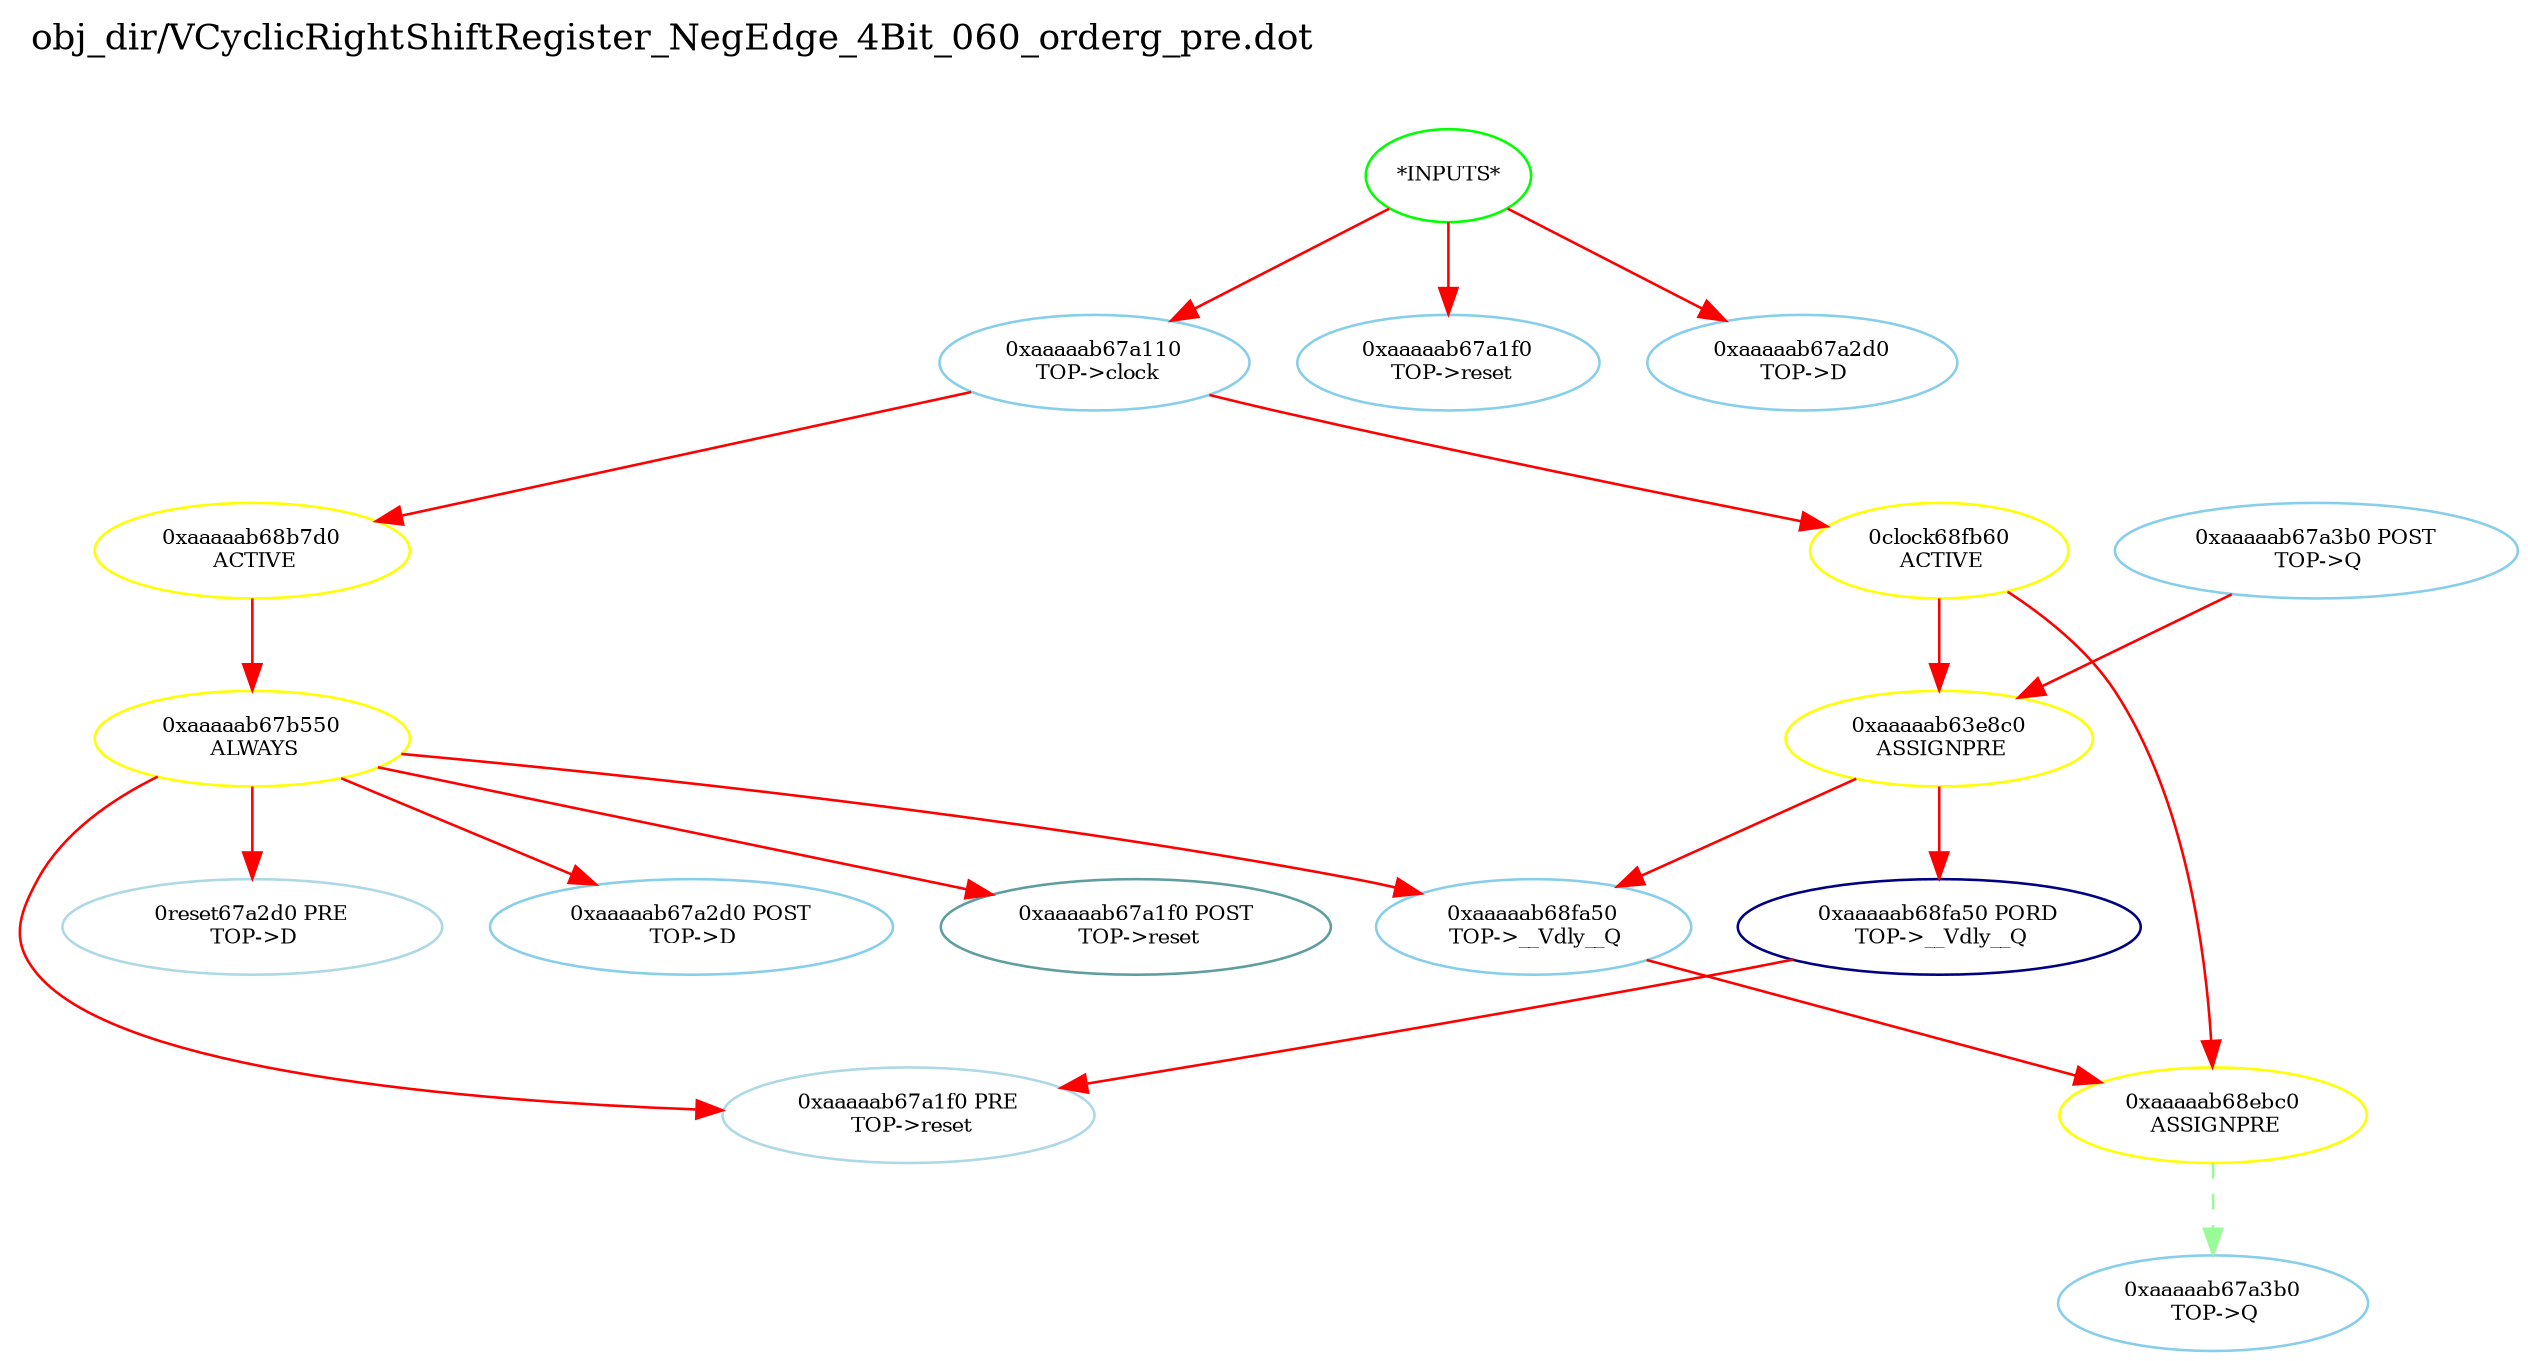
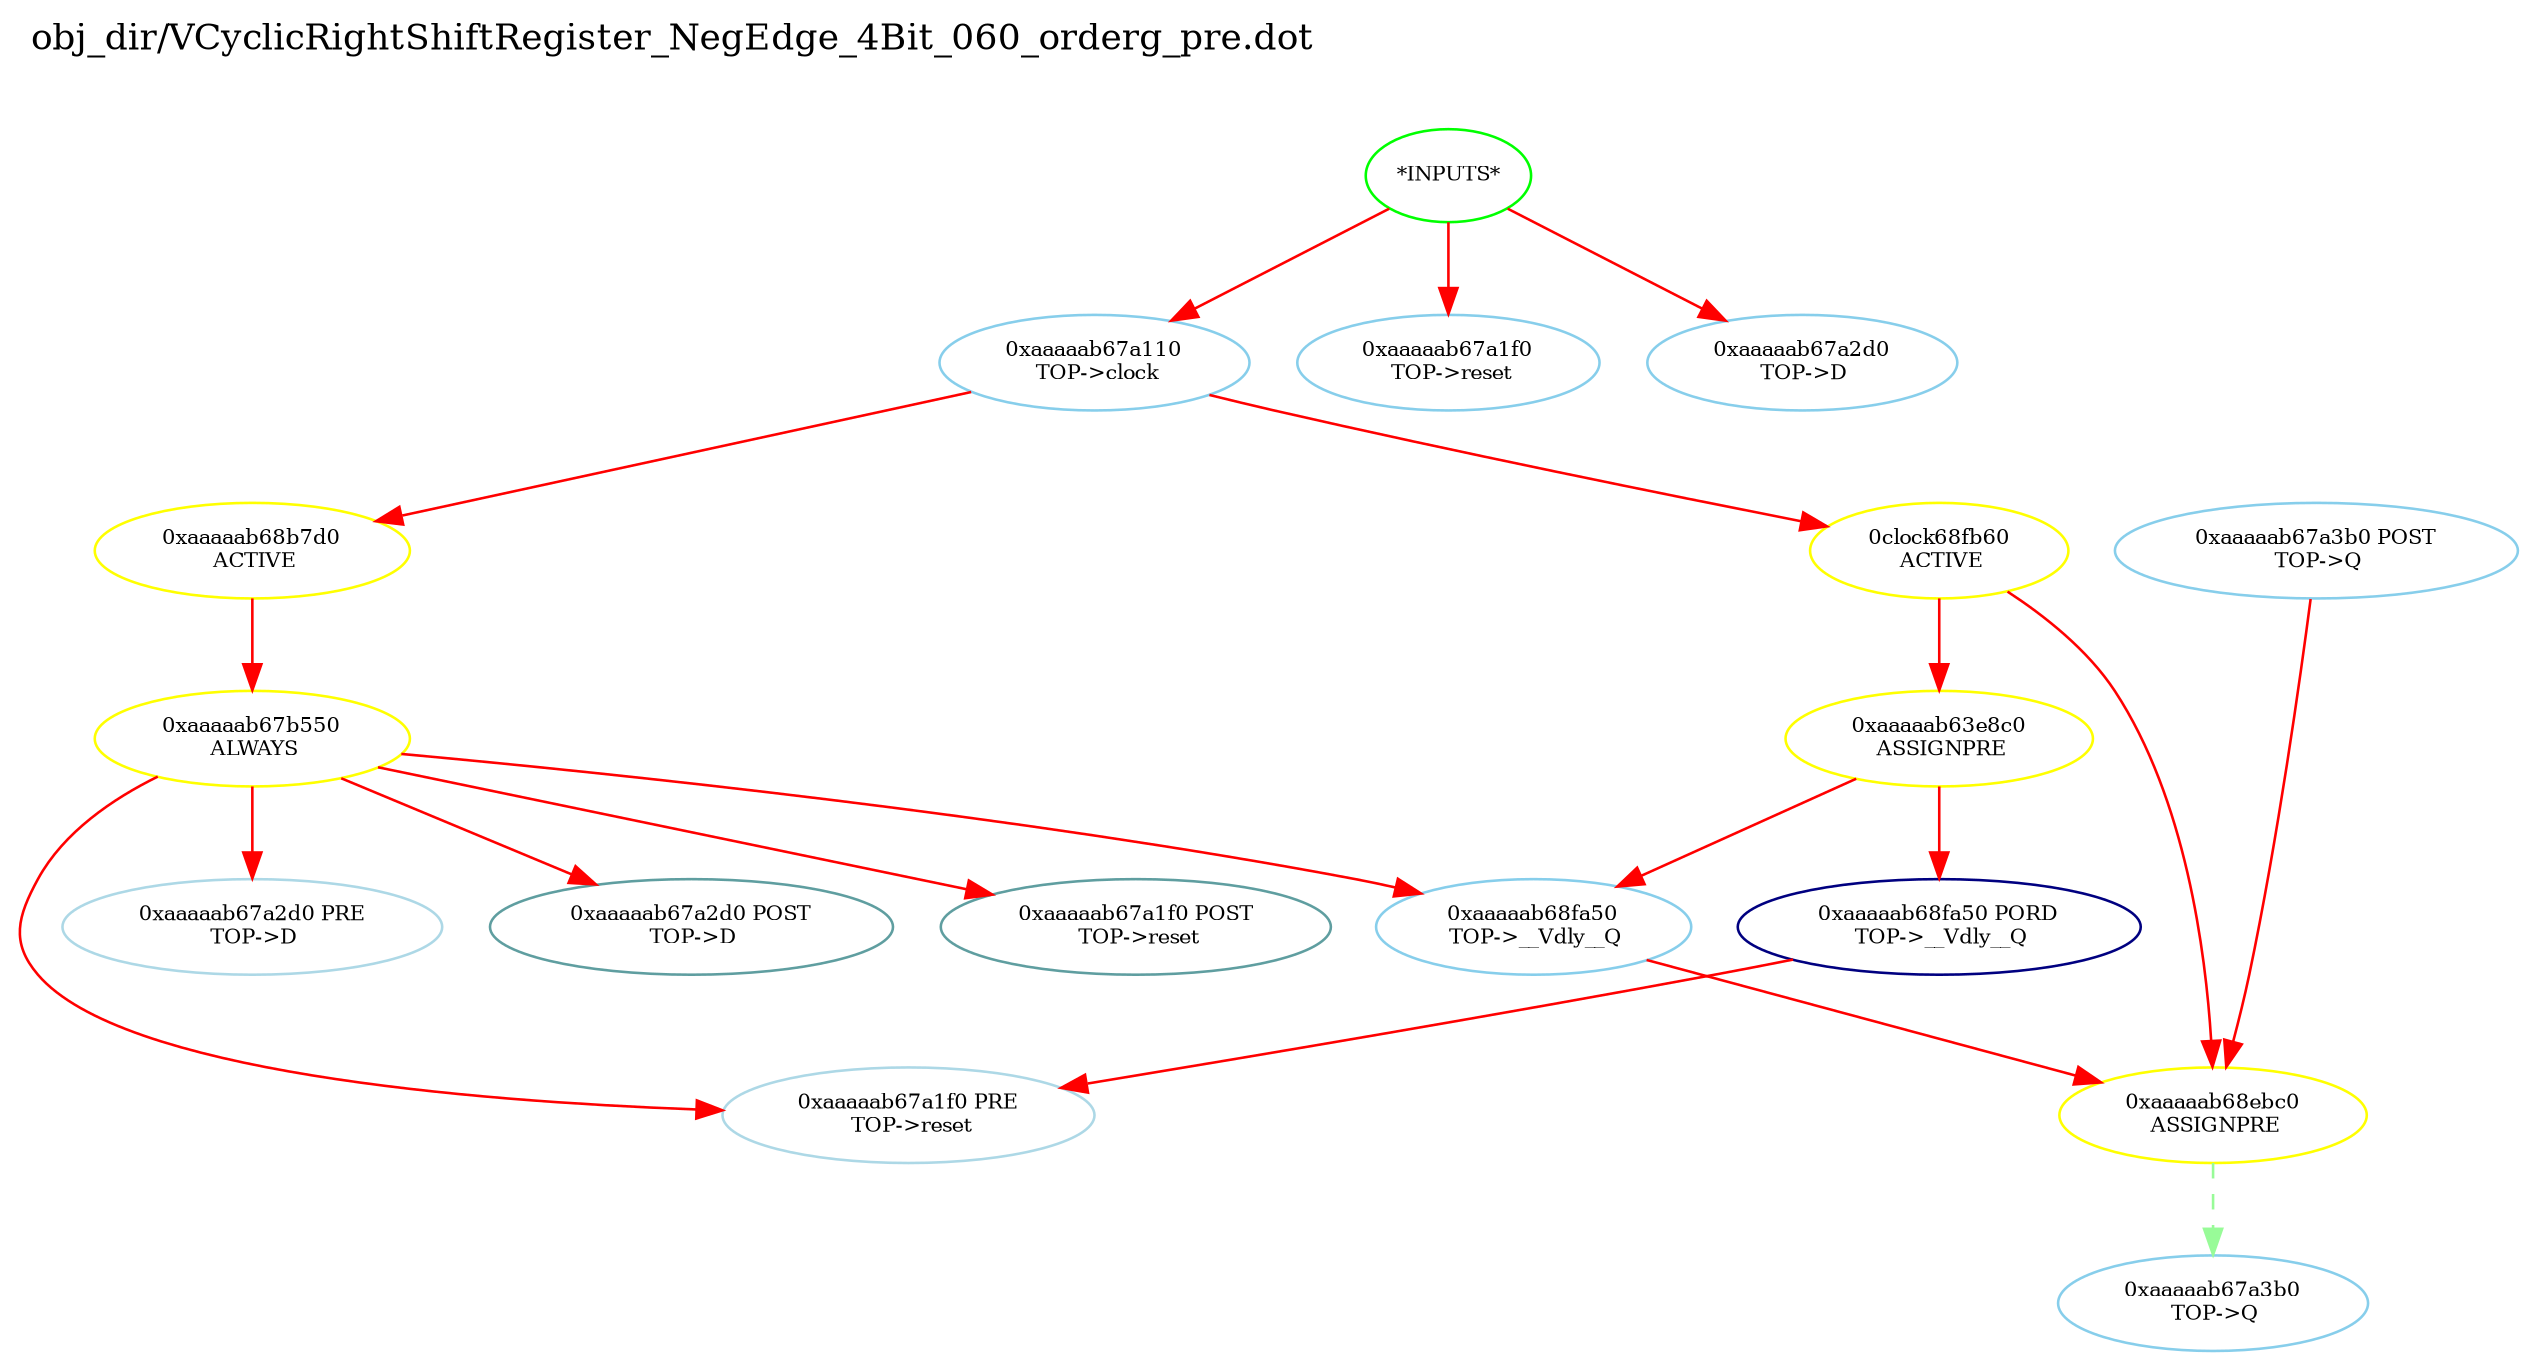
edge "0xaaaaab67a3b0 POST TOP->Q" -> "0xaaaaab63e8c0 ASSIGNPRE": now "0xaaaaab67a3b0 POST TOP->Q" -> "0xaaaaab68ebc0 ASSIGNPRE"
node "0reset67a2d0 PRE TOP->D": label "0reset67a2d0 PRE TOP->D" -> "0xaaaaab67a2d0 PRE TOP->D"
node "0xaaaaab67a2d0 POST TOP->D": color skyblue -> CadetBlue
